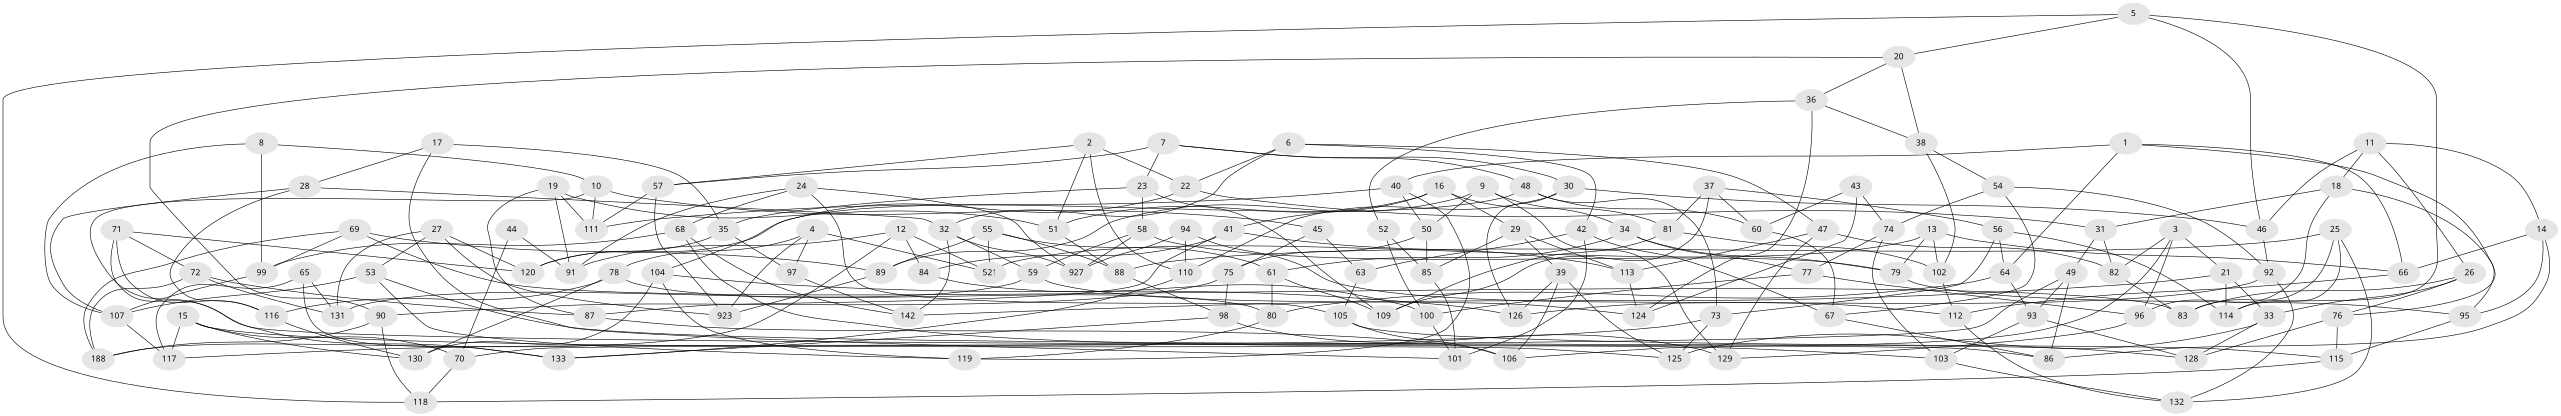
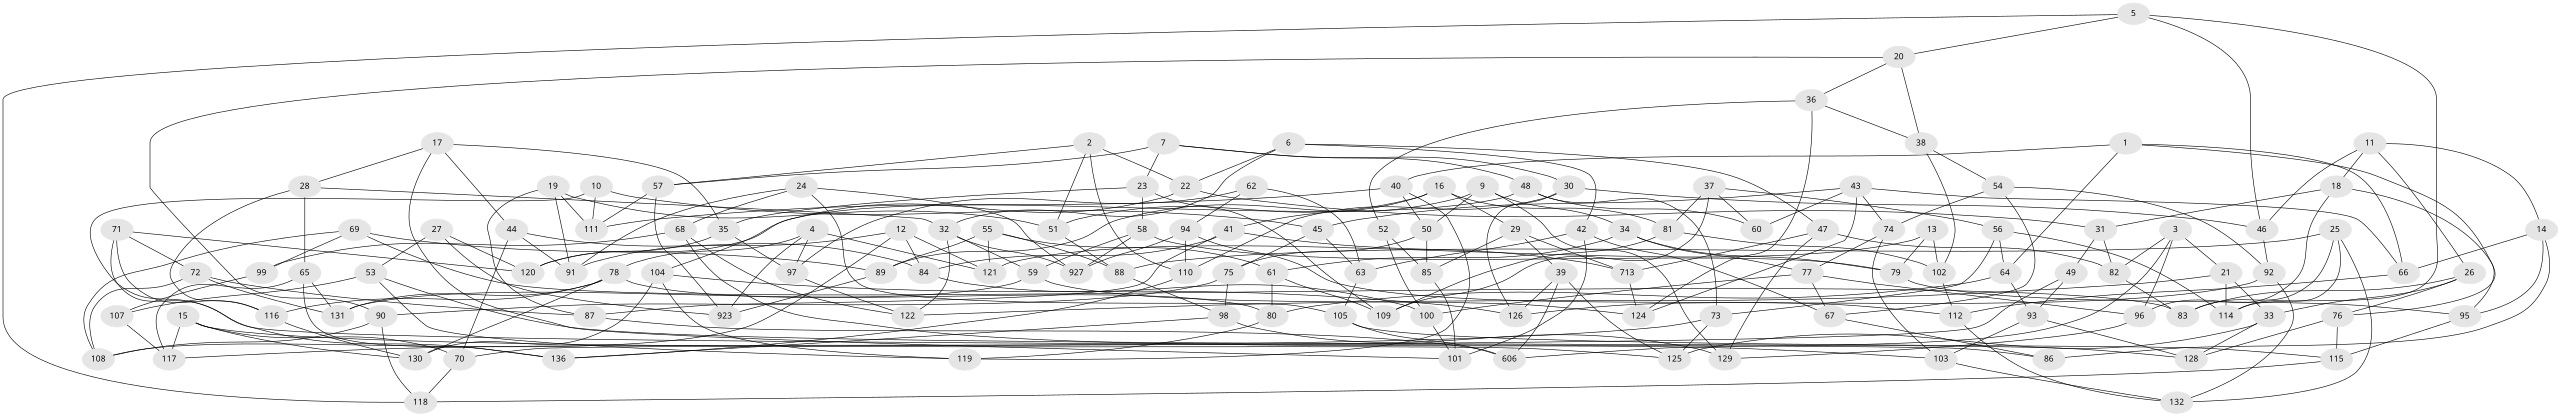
node "8": removed
edge "17" -- "44": added
node "62": added
edge "43" -- "45": added
edge "28" -- "107": now "28" -- "65"
edge "44" -- "84": added
edge "27" -- "131": now "78" -- "131"
edge "13" -- "66": now "43" -- "66"
edge "60" -- "67": now "77" -- "67"
node "521": label "521" -> "121"
node "113": label "113" -> "713"
node "142": label "142" -> "122"
edge "49" -- "86": removed
node "188": label "188" -> "108"
node "133": label "133" -> "136"
node "106": label "106" -> "606"
